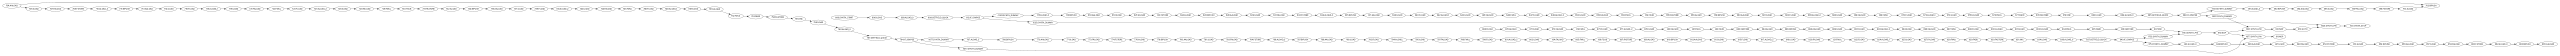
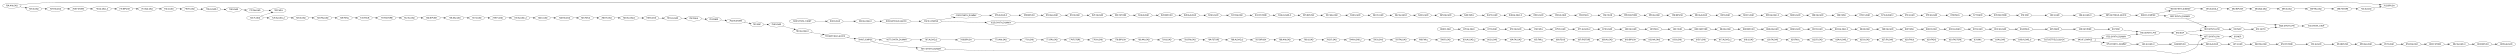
edge "722:FMUL" -> "723:FLOAD": reversed
